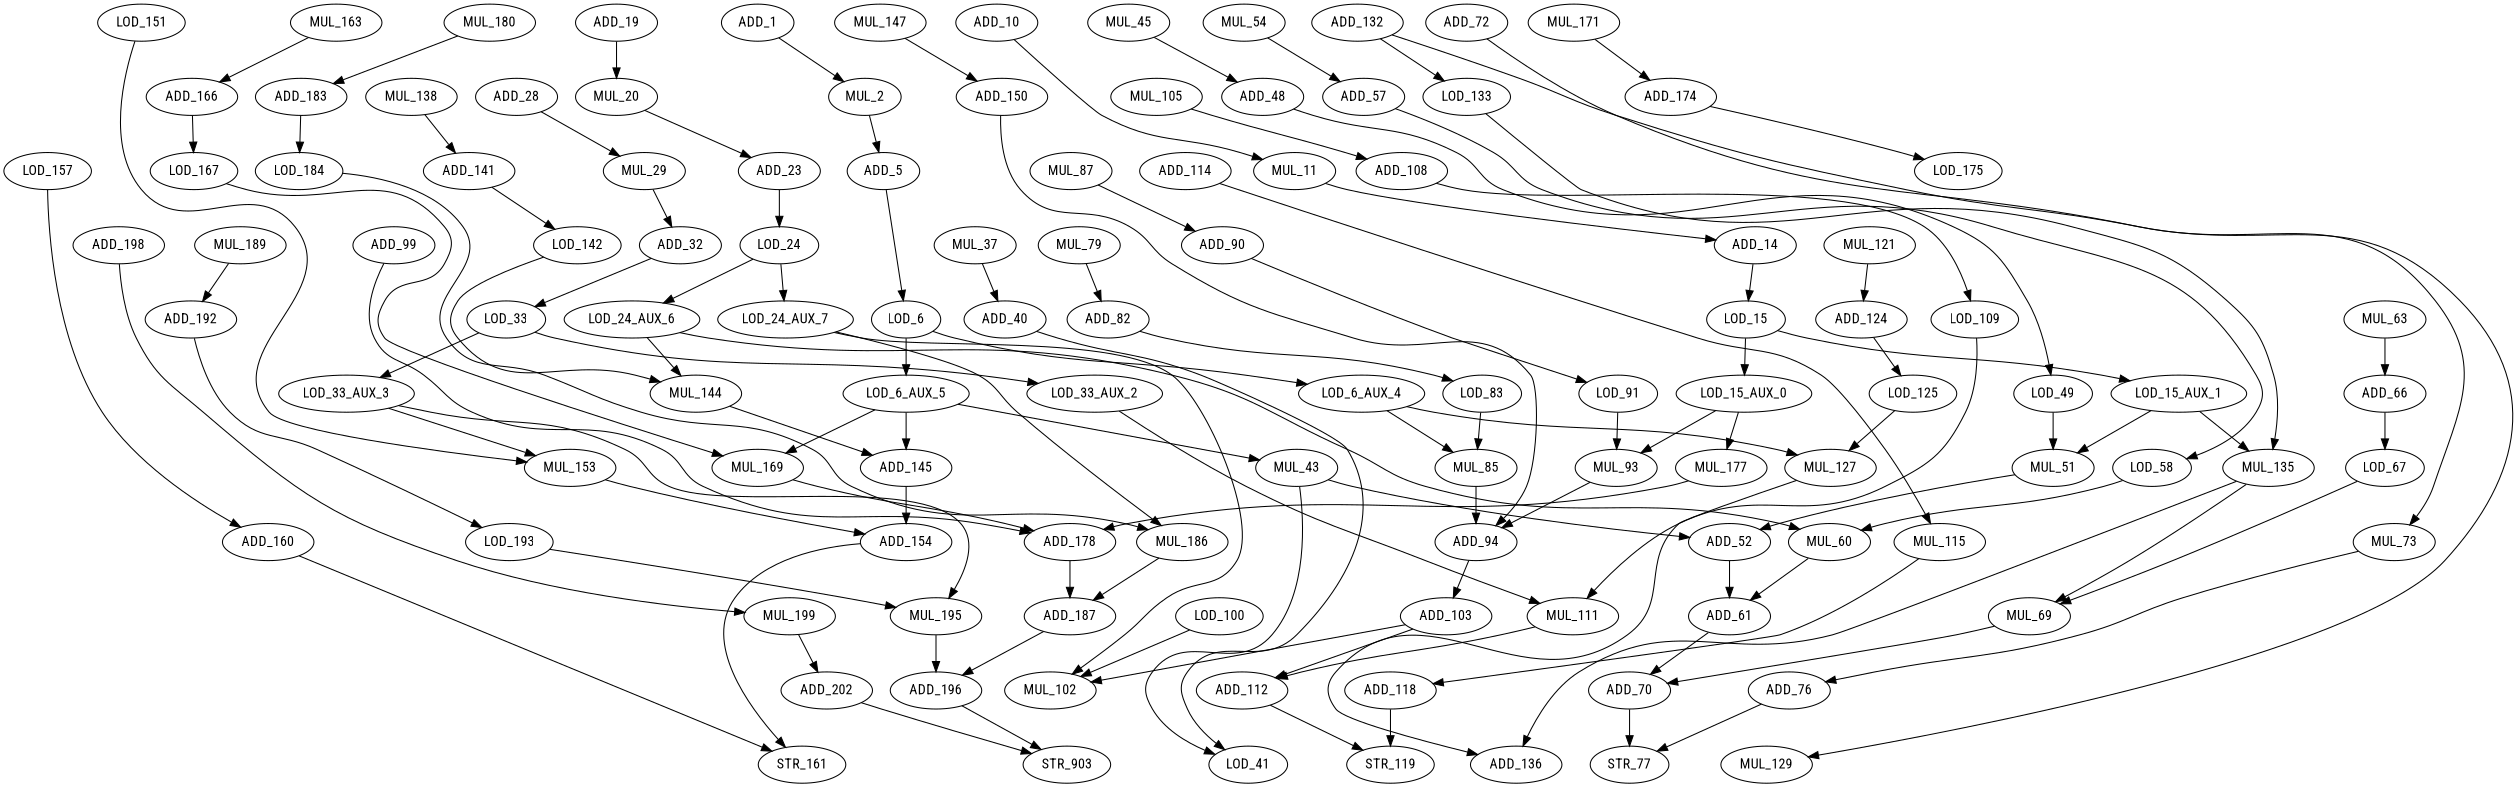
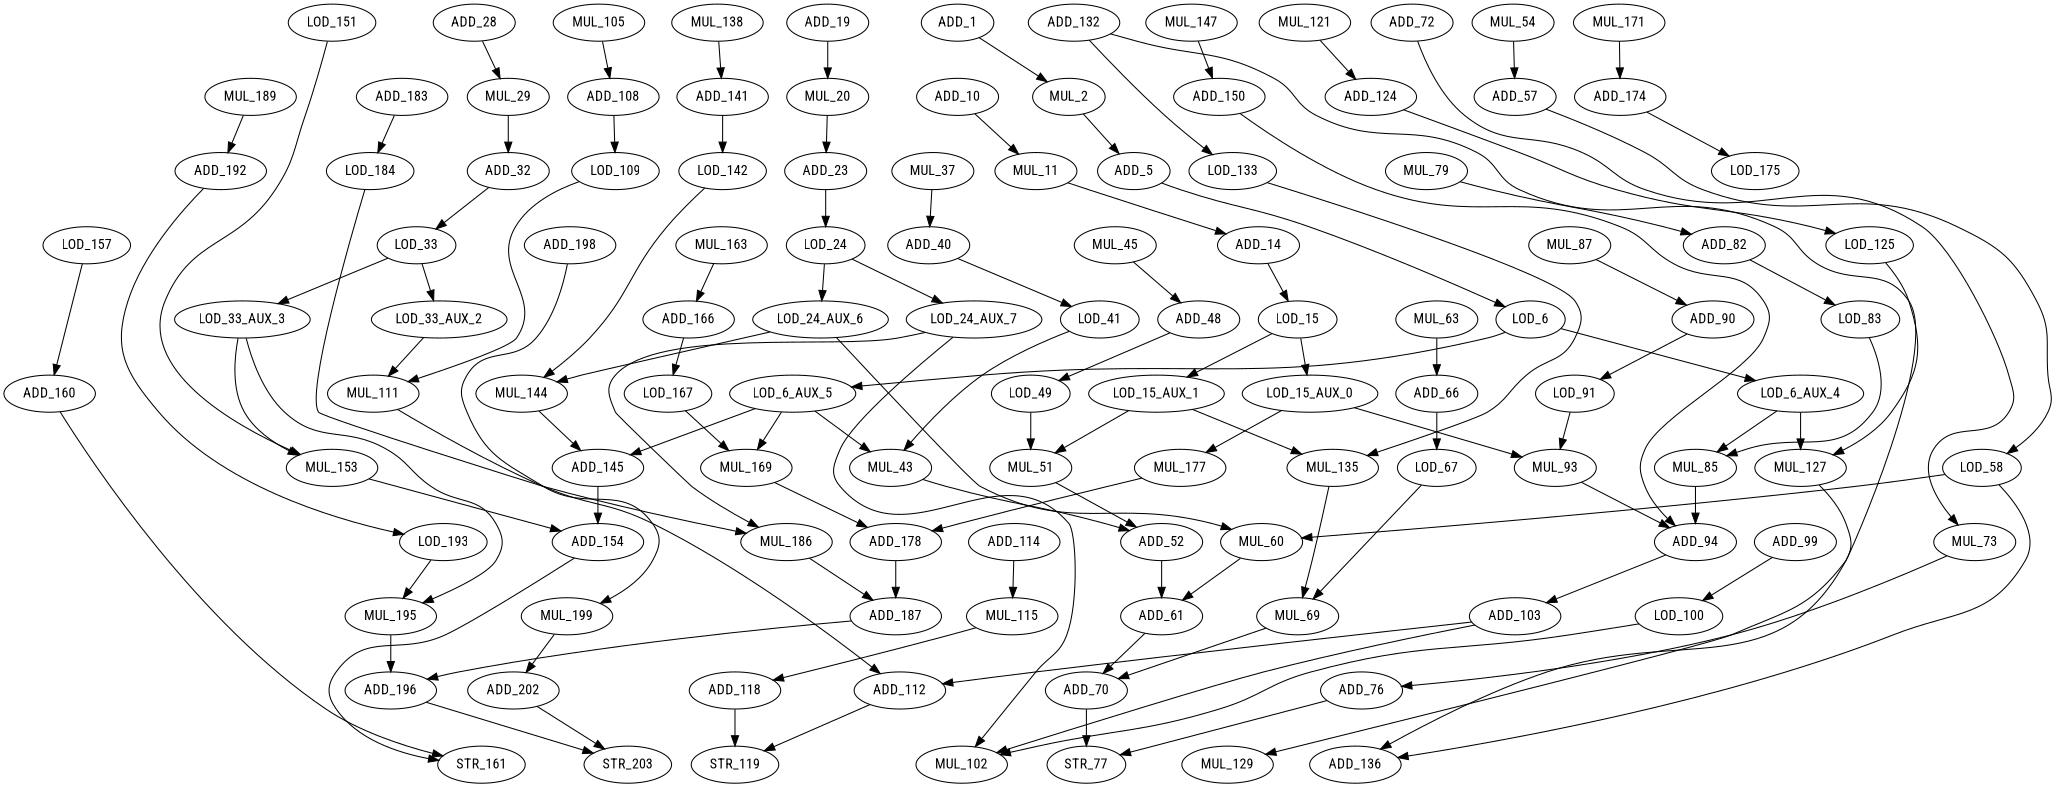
node "MUL_180": removed
edge "ADD_99" -> "ADD_178": now "ADD_99" -> "LOD_100"
edge "MUL_135" -> "ADD_136": now "LOD_58" -> "ADD_136"
edge "MUL_43" -> "LOD_41": reversed
node "STR_903": label "STR_903" -> "STR_203"
